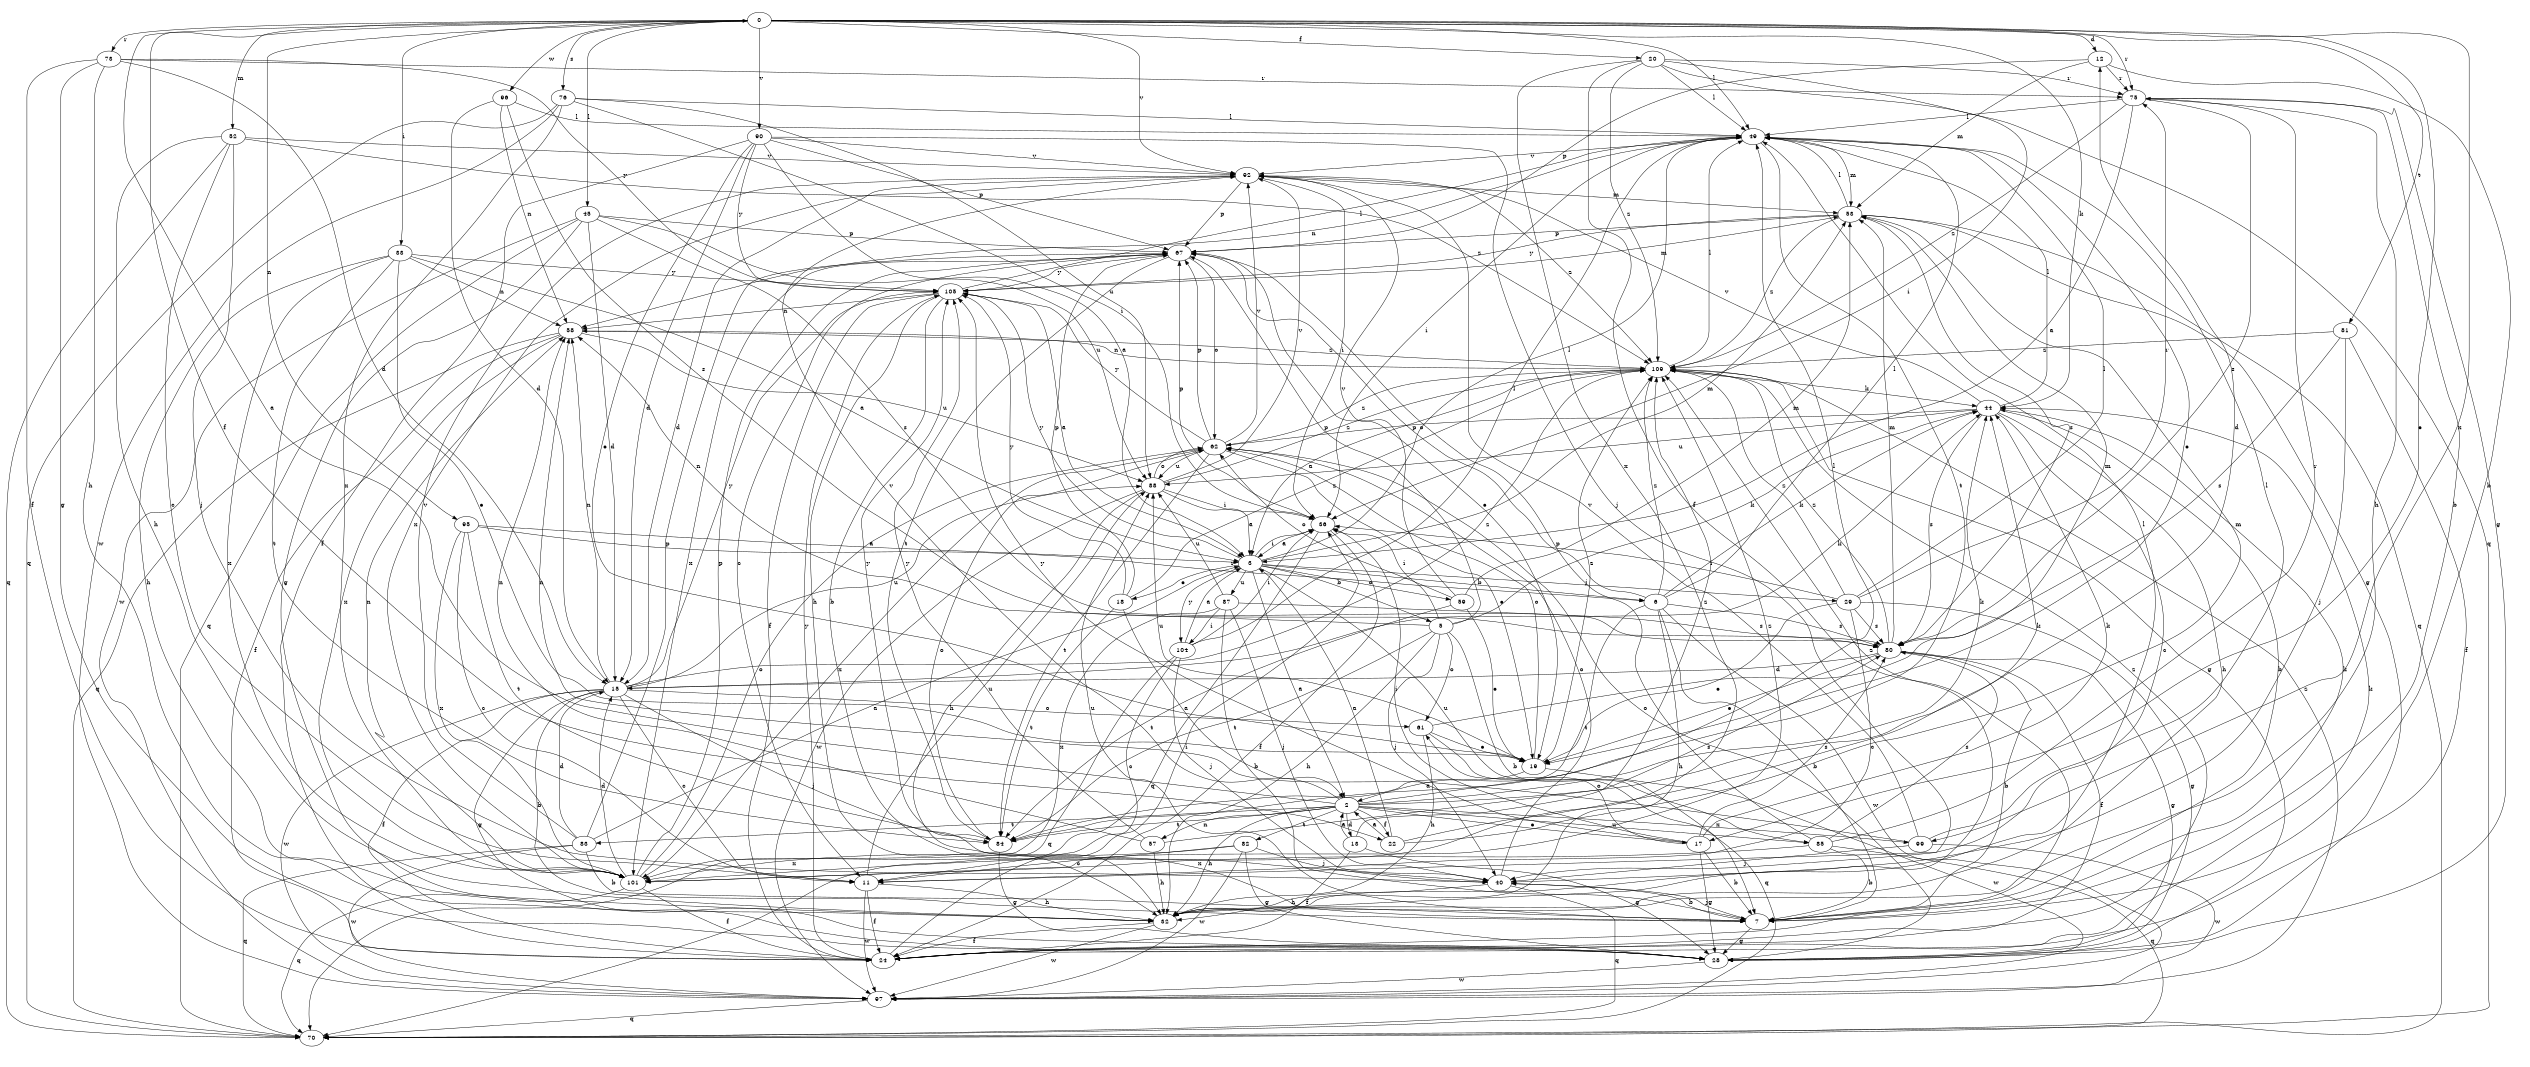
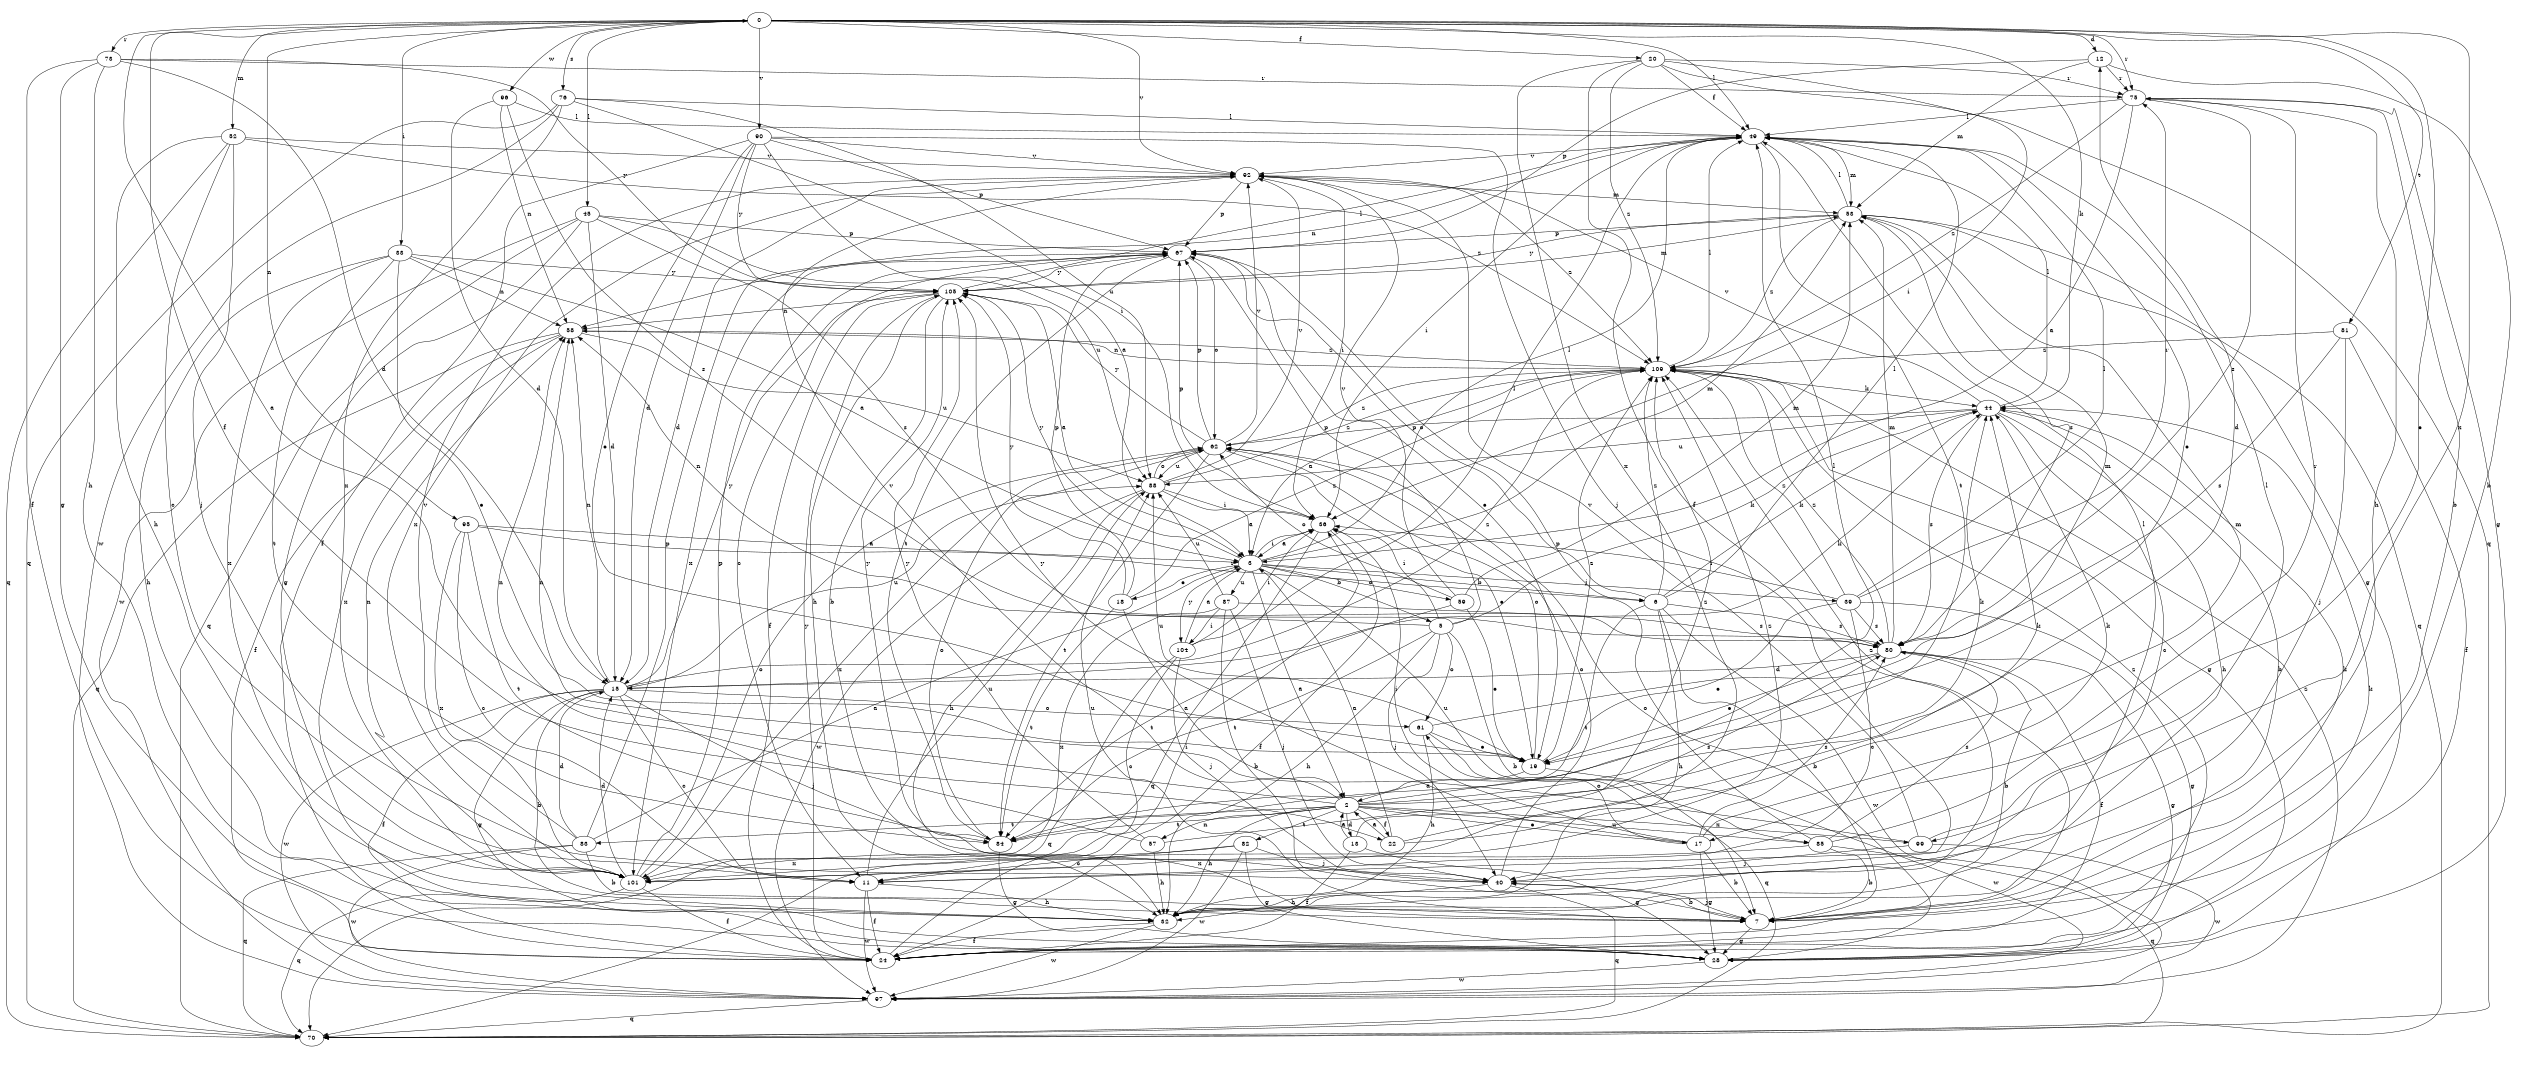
edge "20" -> "49": label "l" -> "f"
node "29": label "29" -> "39"
